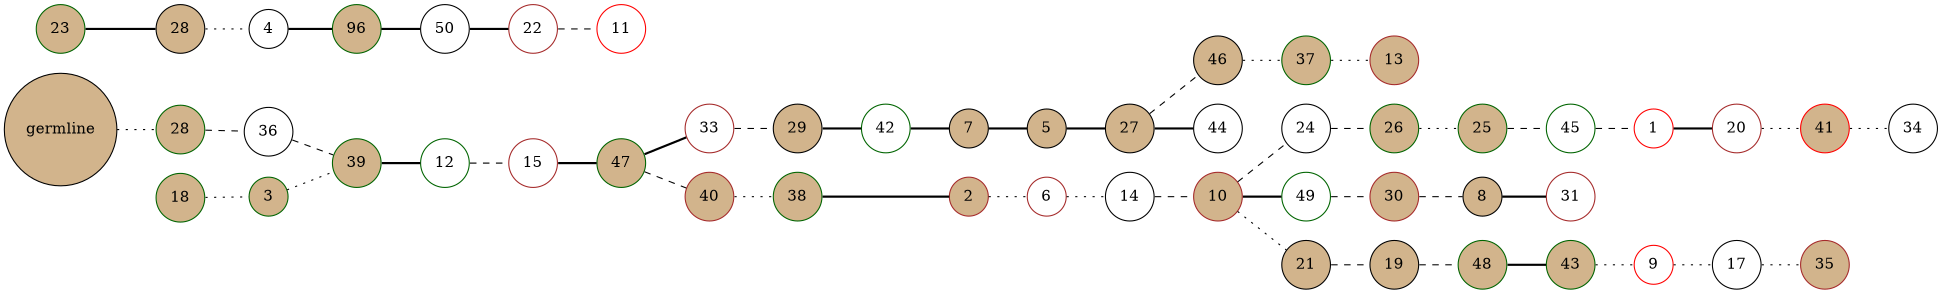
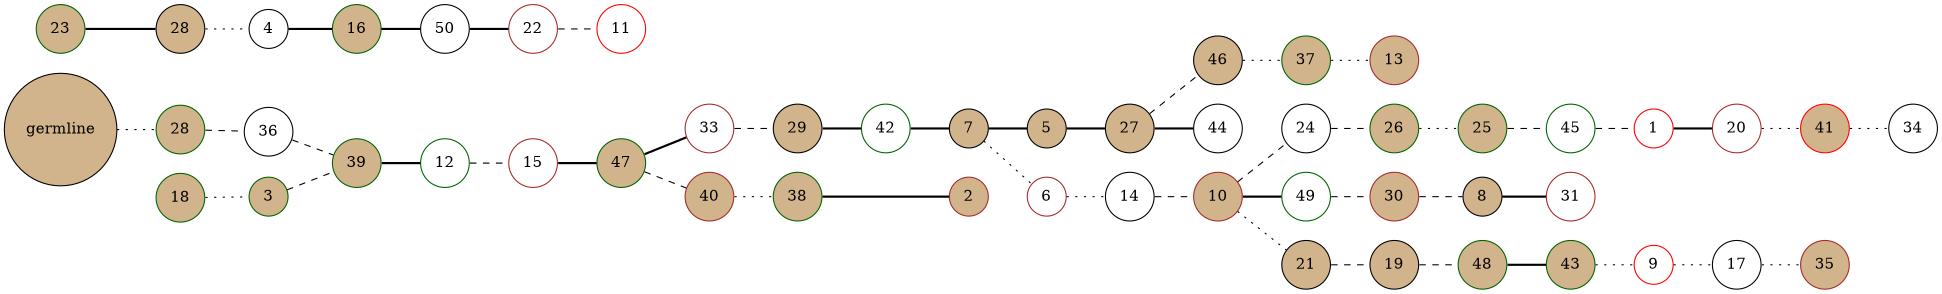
node "96": label "96" -> "16"
edge "39" -- "3": style dotted -> dashed
edge "2" -- "6": now "7" -- "6"
